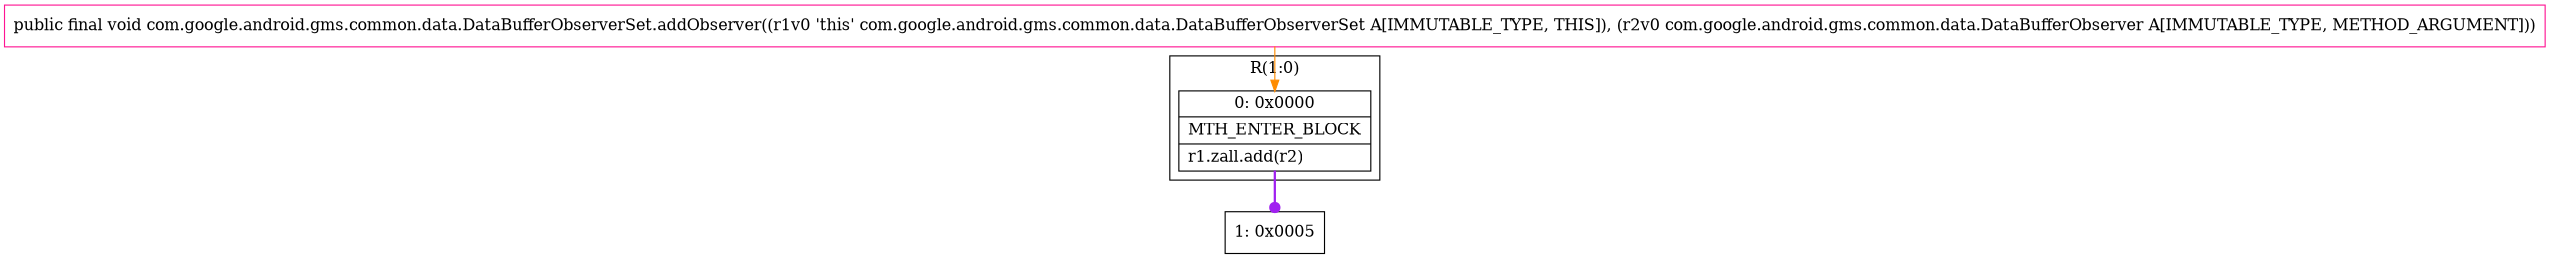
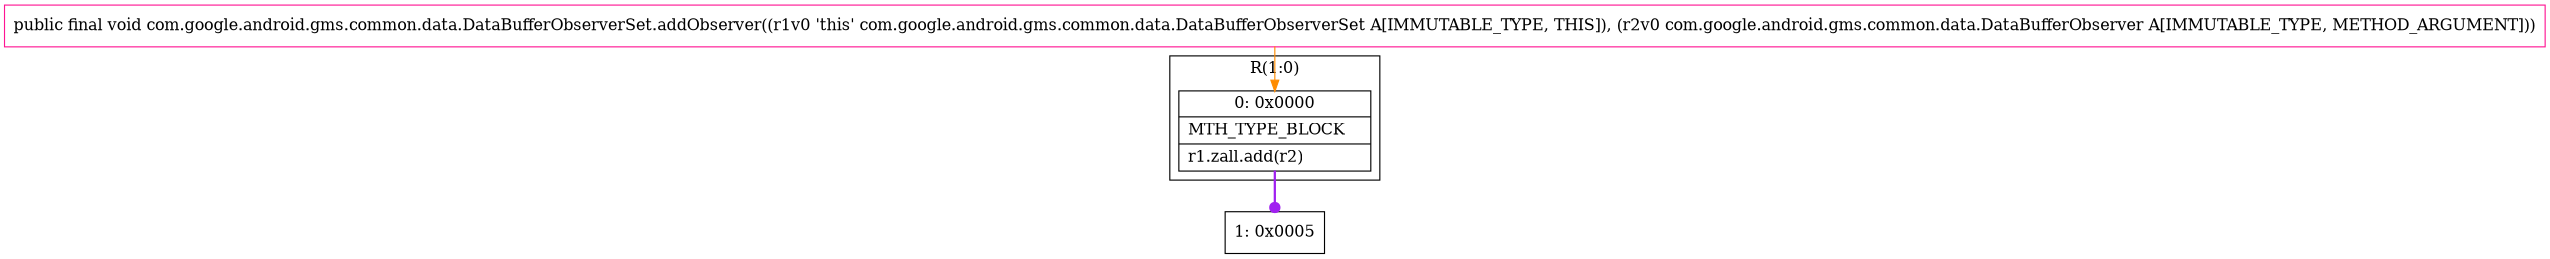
node "0: 0x0000": text "MTH_ENTER_BLOCK" -> "MTH_TYPE_BLOCK"
